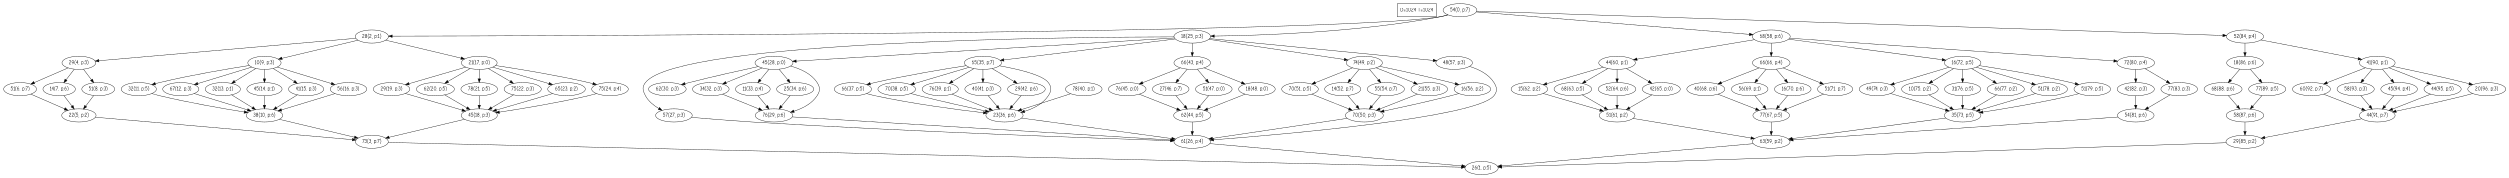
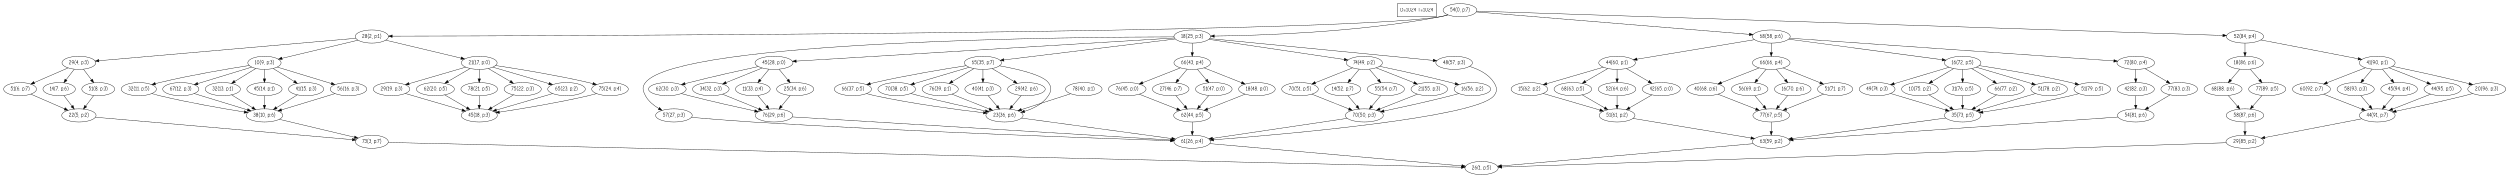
edge "45(28, p:0)" -> "76(29, p:6)": now "62(30, p:3)" -> "76(29, p:6)"
edge "45(18, p:3)" -> "73(3, p:7)": removed
